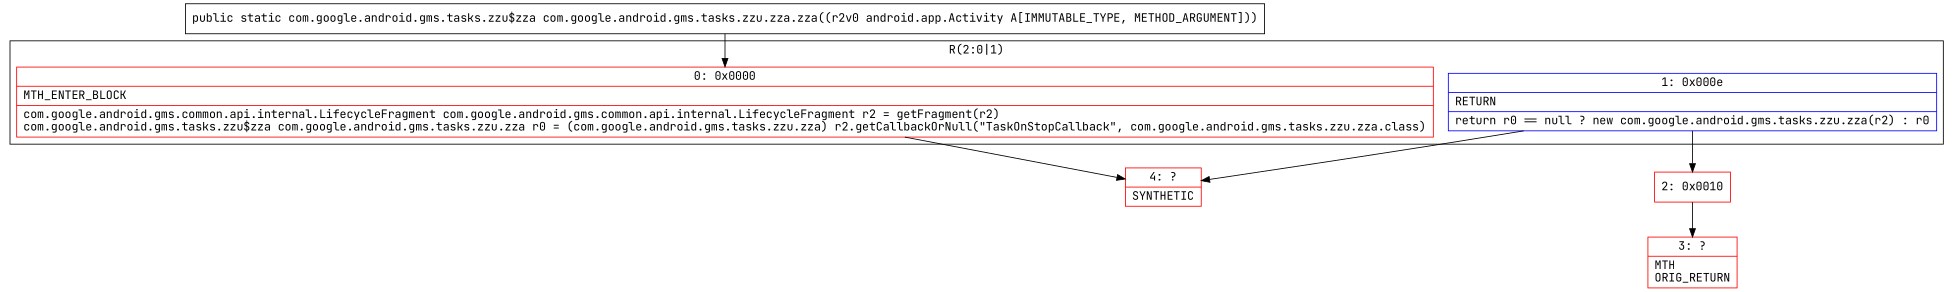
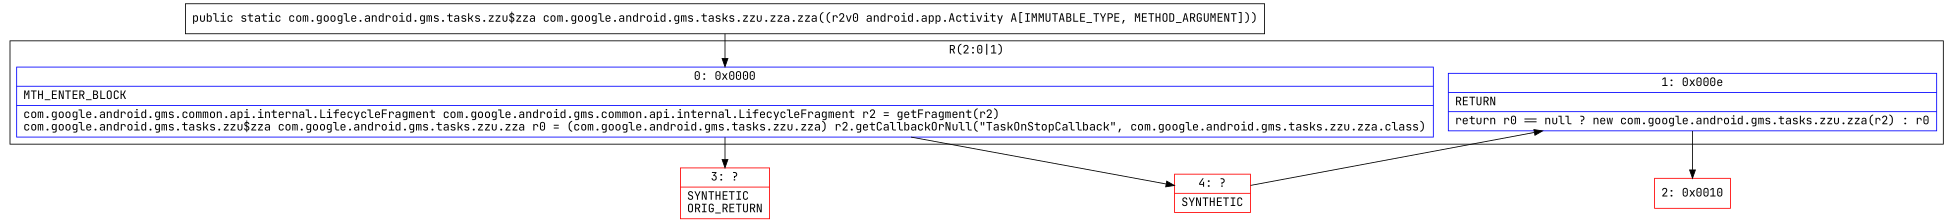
node "0: 0x0000": color red -> blue
edge "1: 0x000e" -> "4: ?": reversed
edge "2: 0x0010" -> "3: ?": now "0: 0x0000" -> "3: ?"
node "3: ?": text "MTH" -> "SYNTHETIC"
